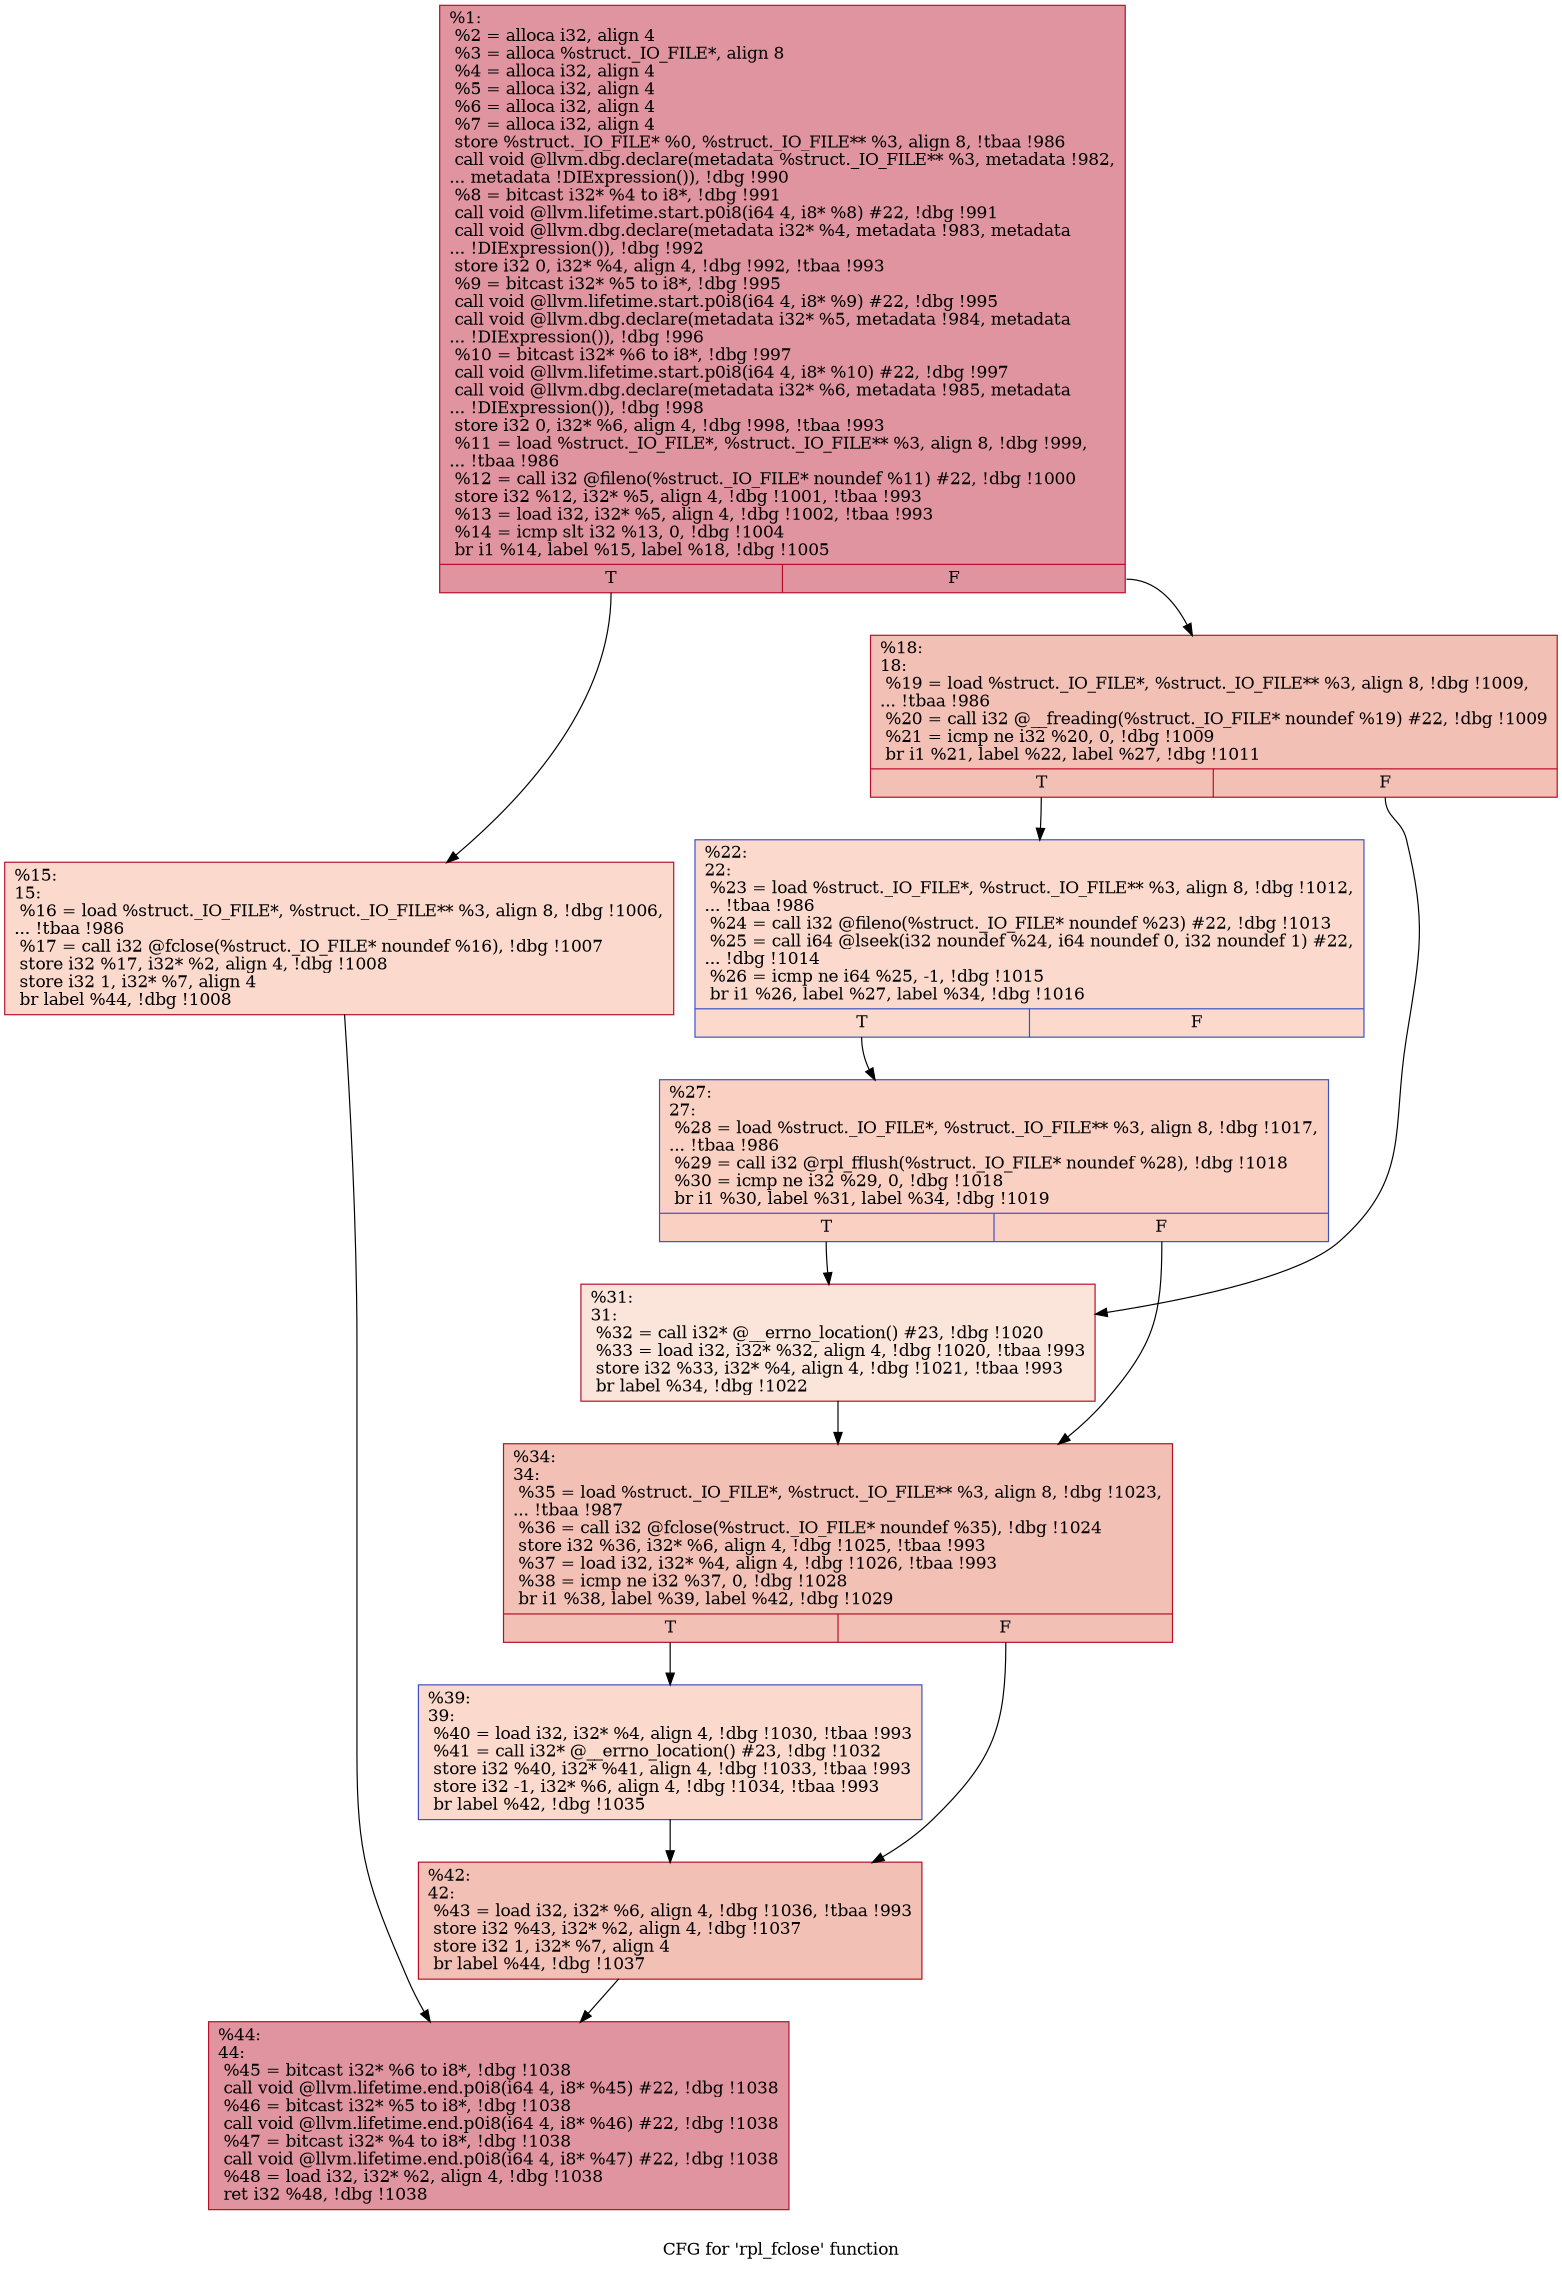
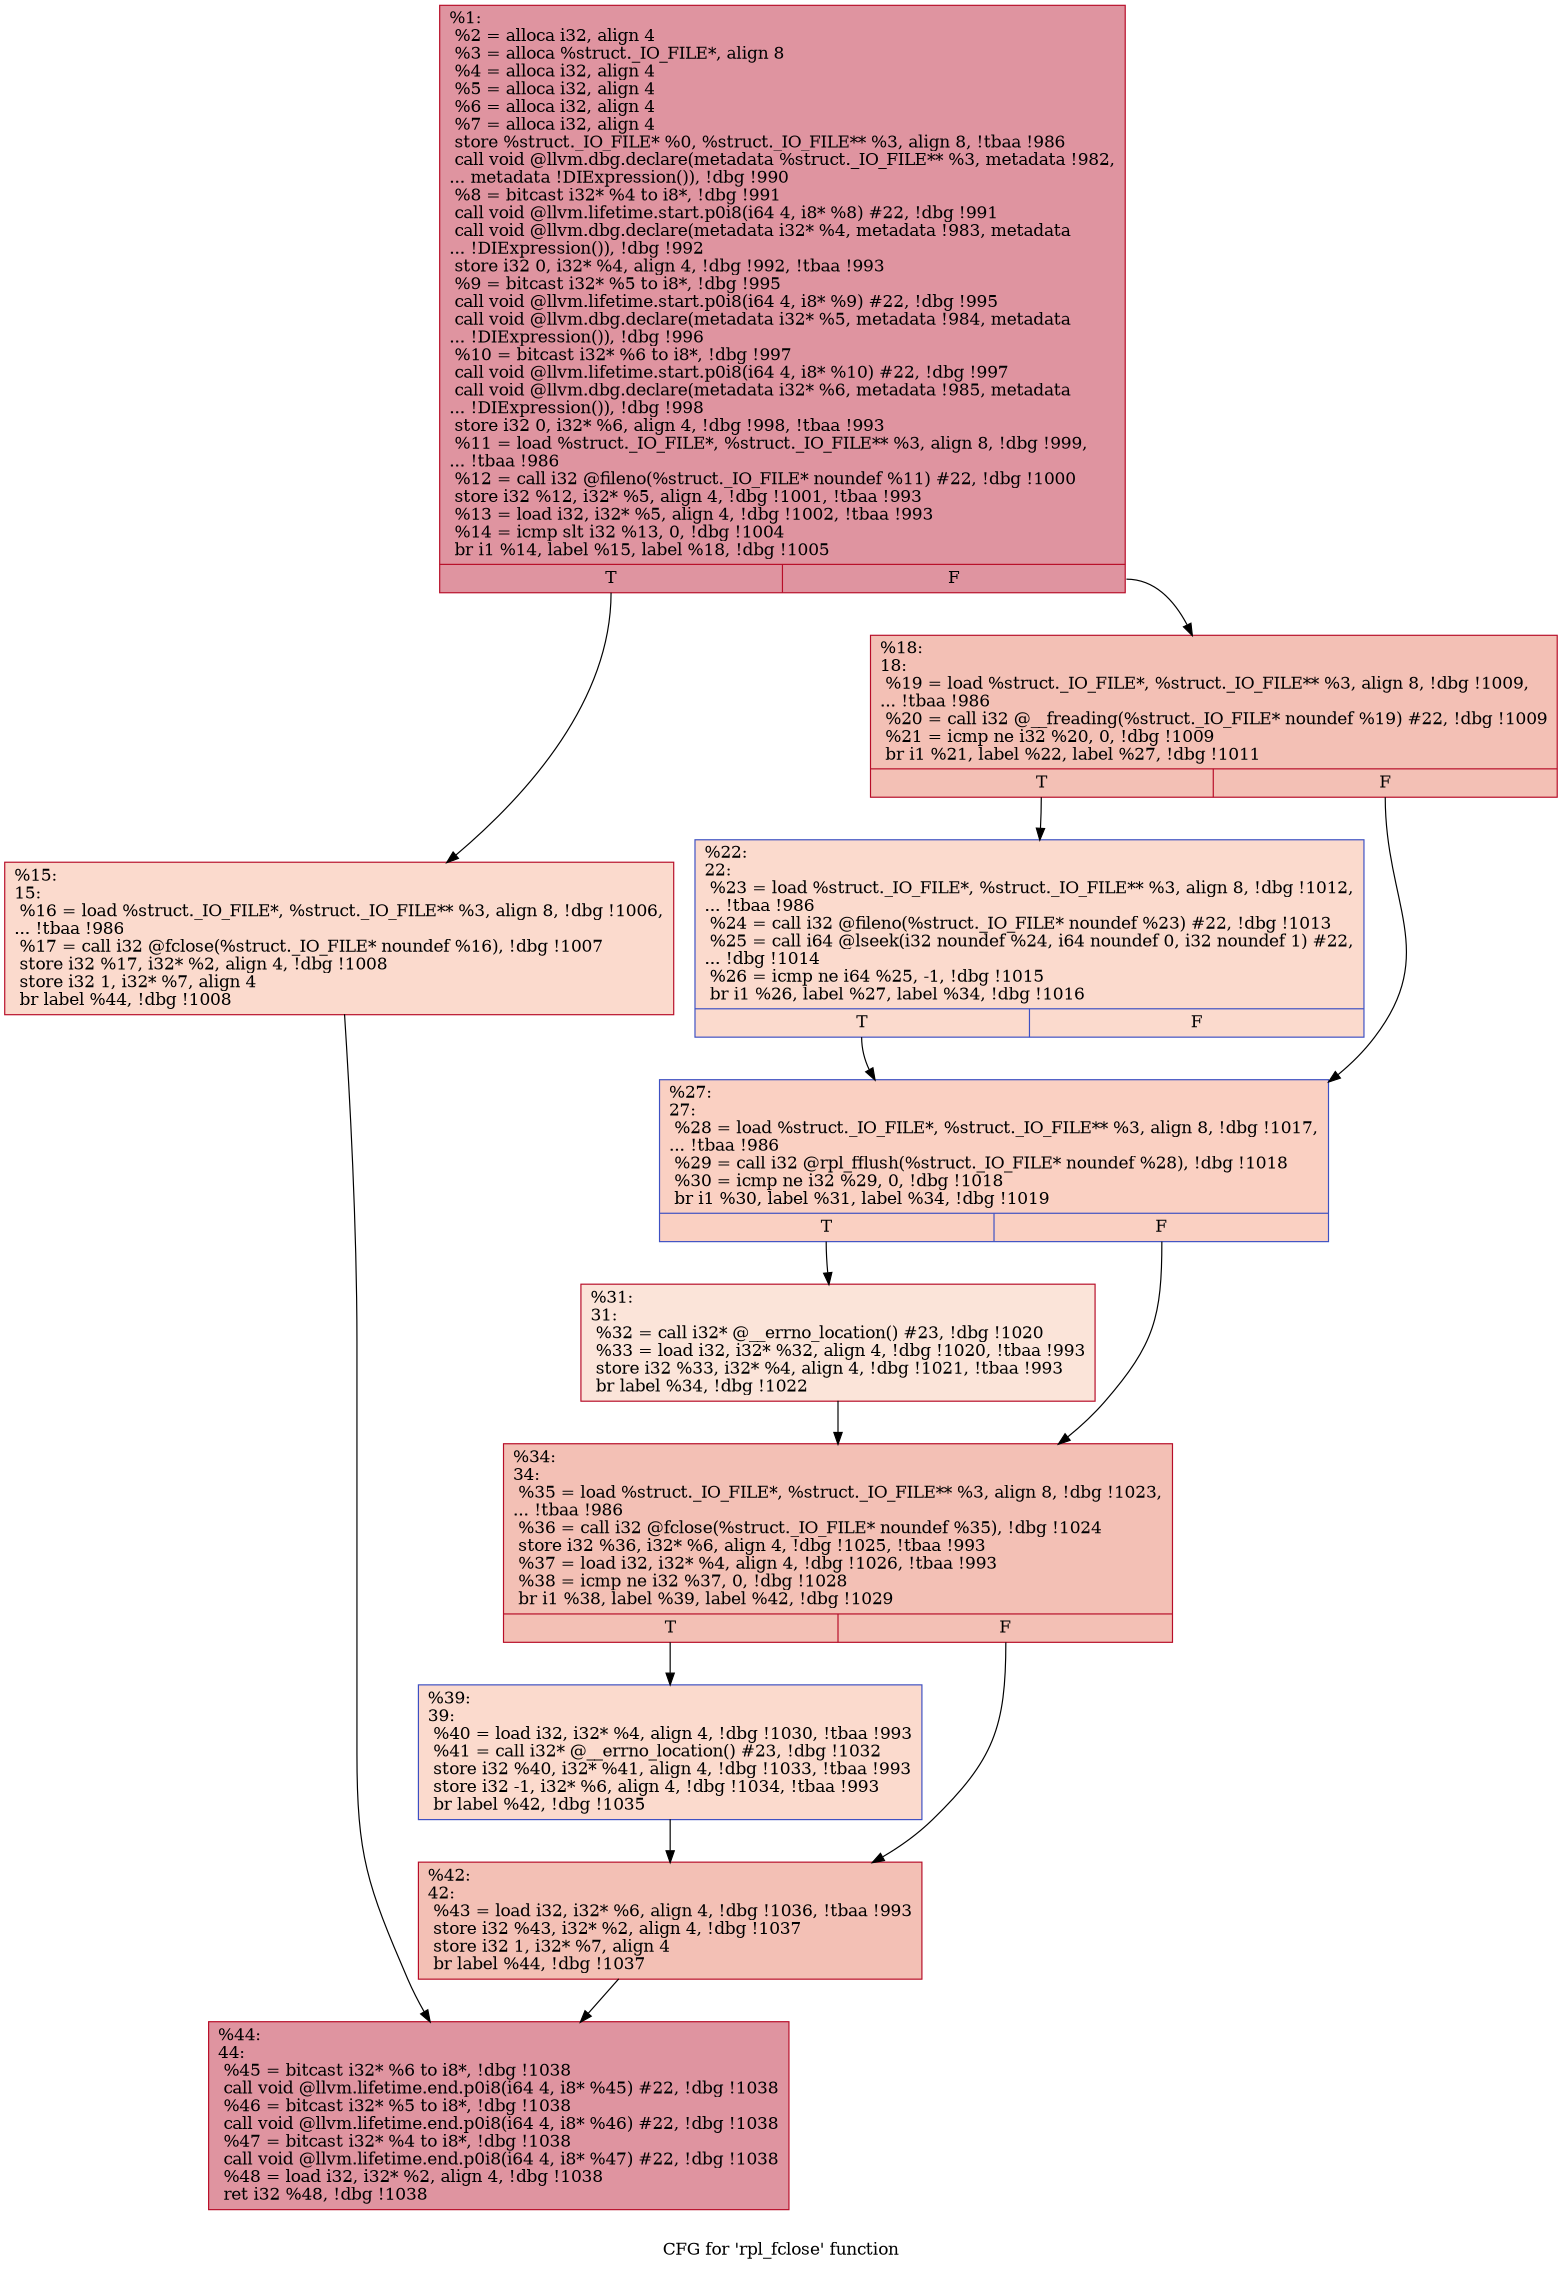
edge "%18:" -> "%31:": now "%18:" -> "%27:"
node "%34:": text "... !tbaa !987" -> "... !tbaa !986"
